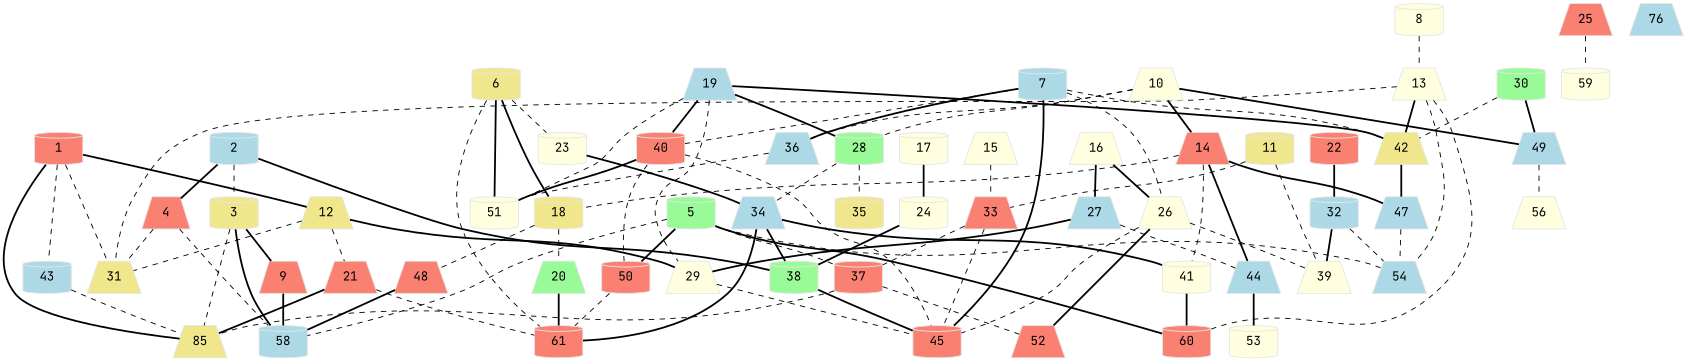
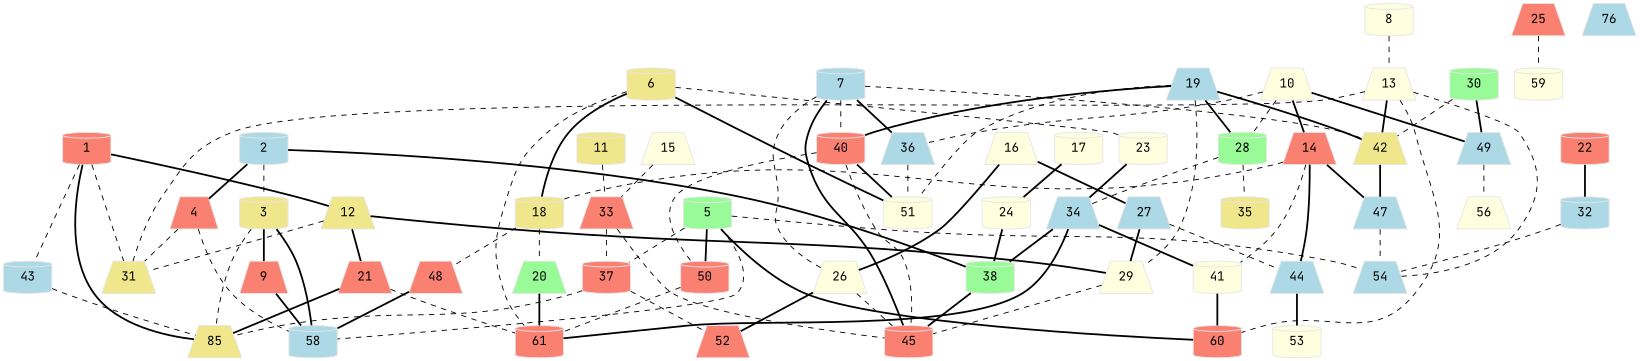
edge "12" -- "21": style dashed -> bold
node "39": removed
